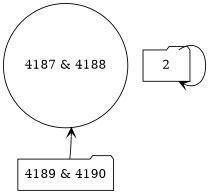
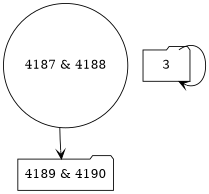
node "2": label "2" -> "3"
edge "4189 & 4190" -> "4187 & 4188": reversed
